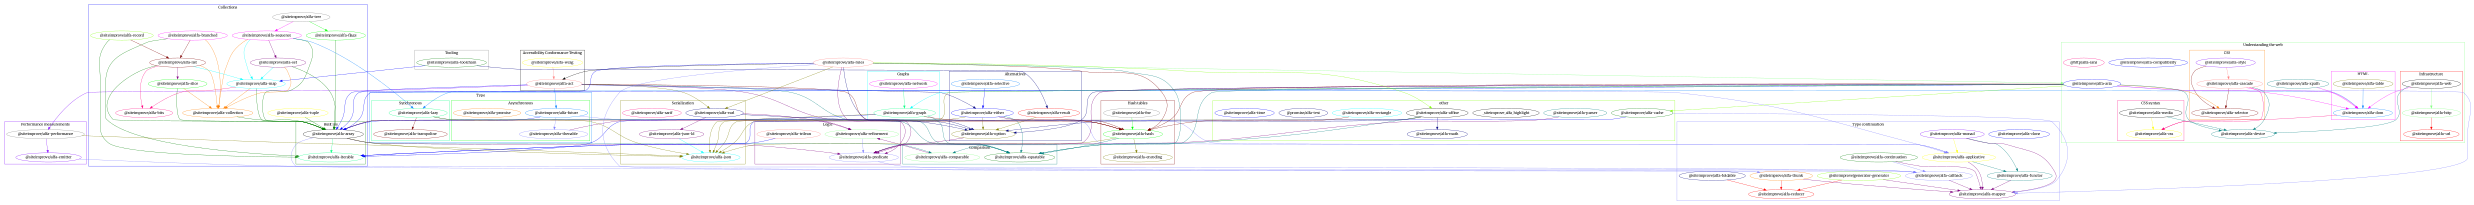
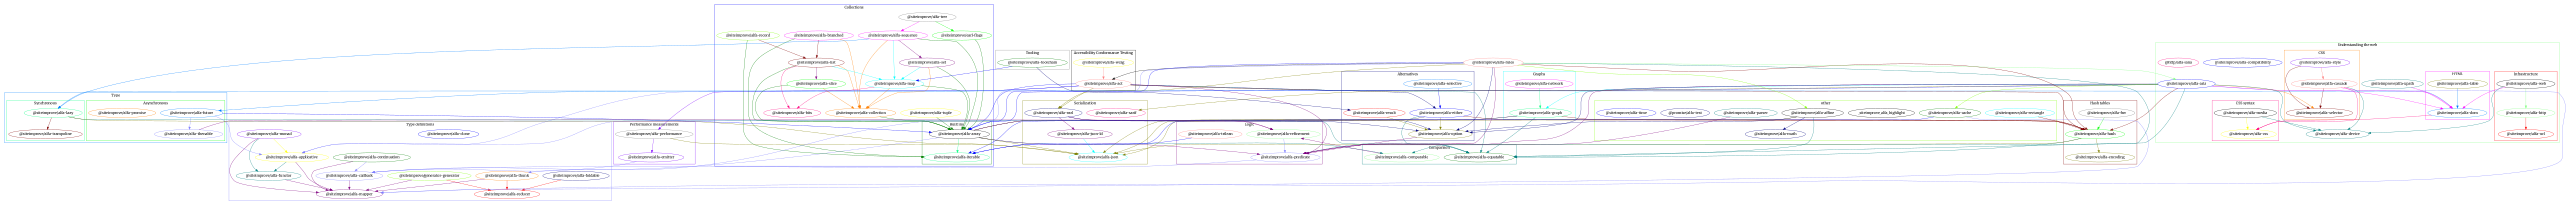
node "@siteimprove/alfa-flags": label "@siteimprove/alfa-flags" -> "@siteimprove/earl-flags"
edge "@siteimprove/alfa-aria" -> "@siteimprove/alfa-json": now "@siteimprove/alfa-aria" -> "@siteimprove/alfa-sarif"
cluster "Type continuation": label "Type continuation" -> "Type definitions"
